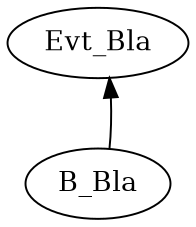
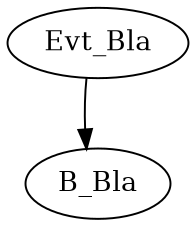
edge "B_Bla" -> "Evt_Bla": reversed
